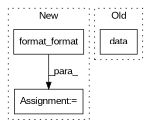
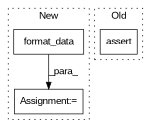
node "format_format": label "format_format" -> "format_data"
node "data": label "data" -> "assert"
